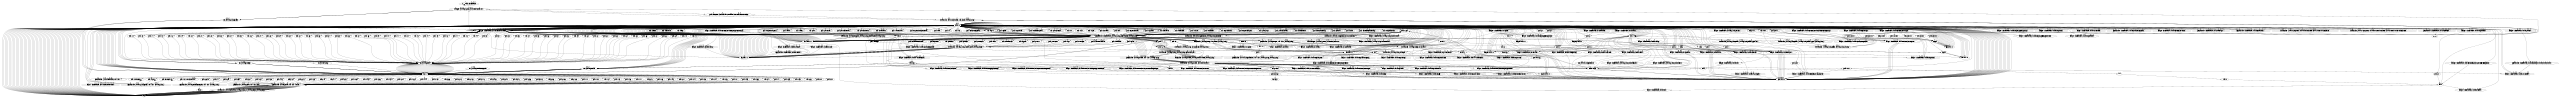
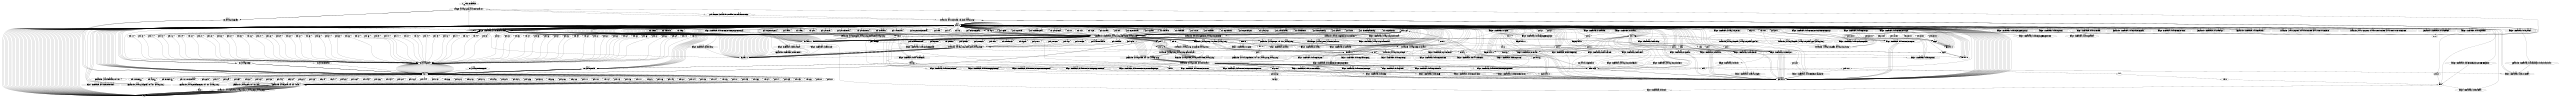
node "new java.util.String": label "new java.util.String" -> "new java.util.Hashtable"
